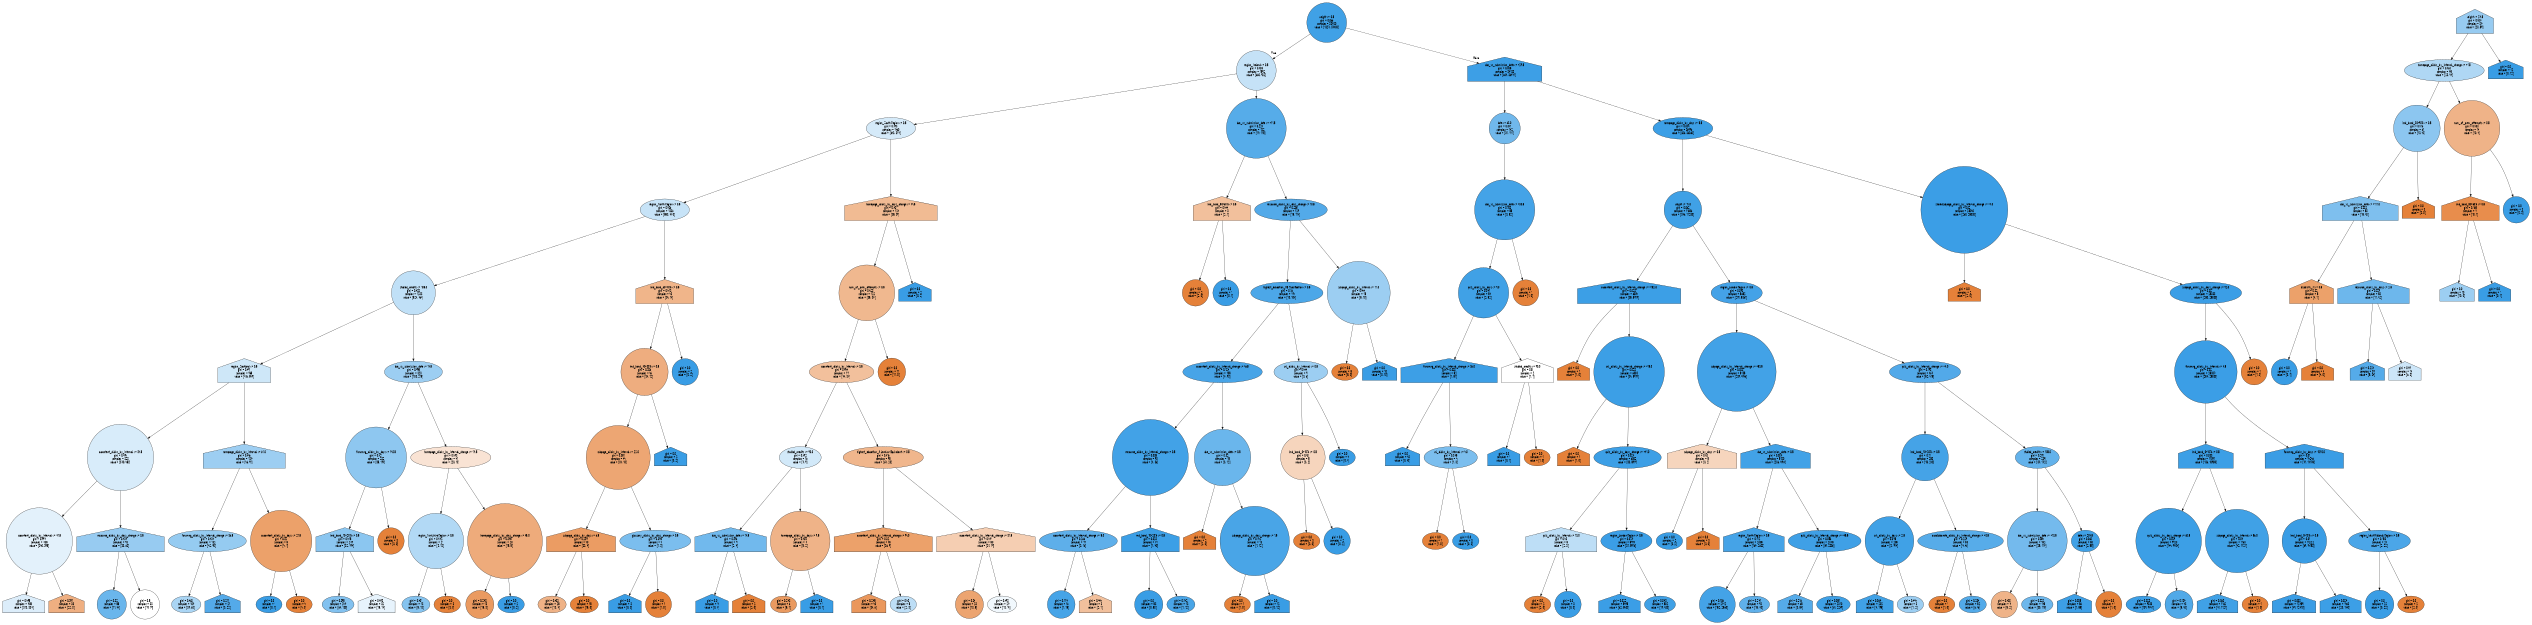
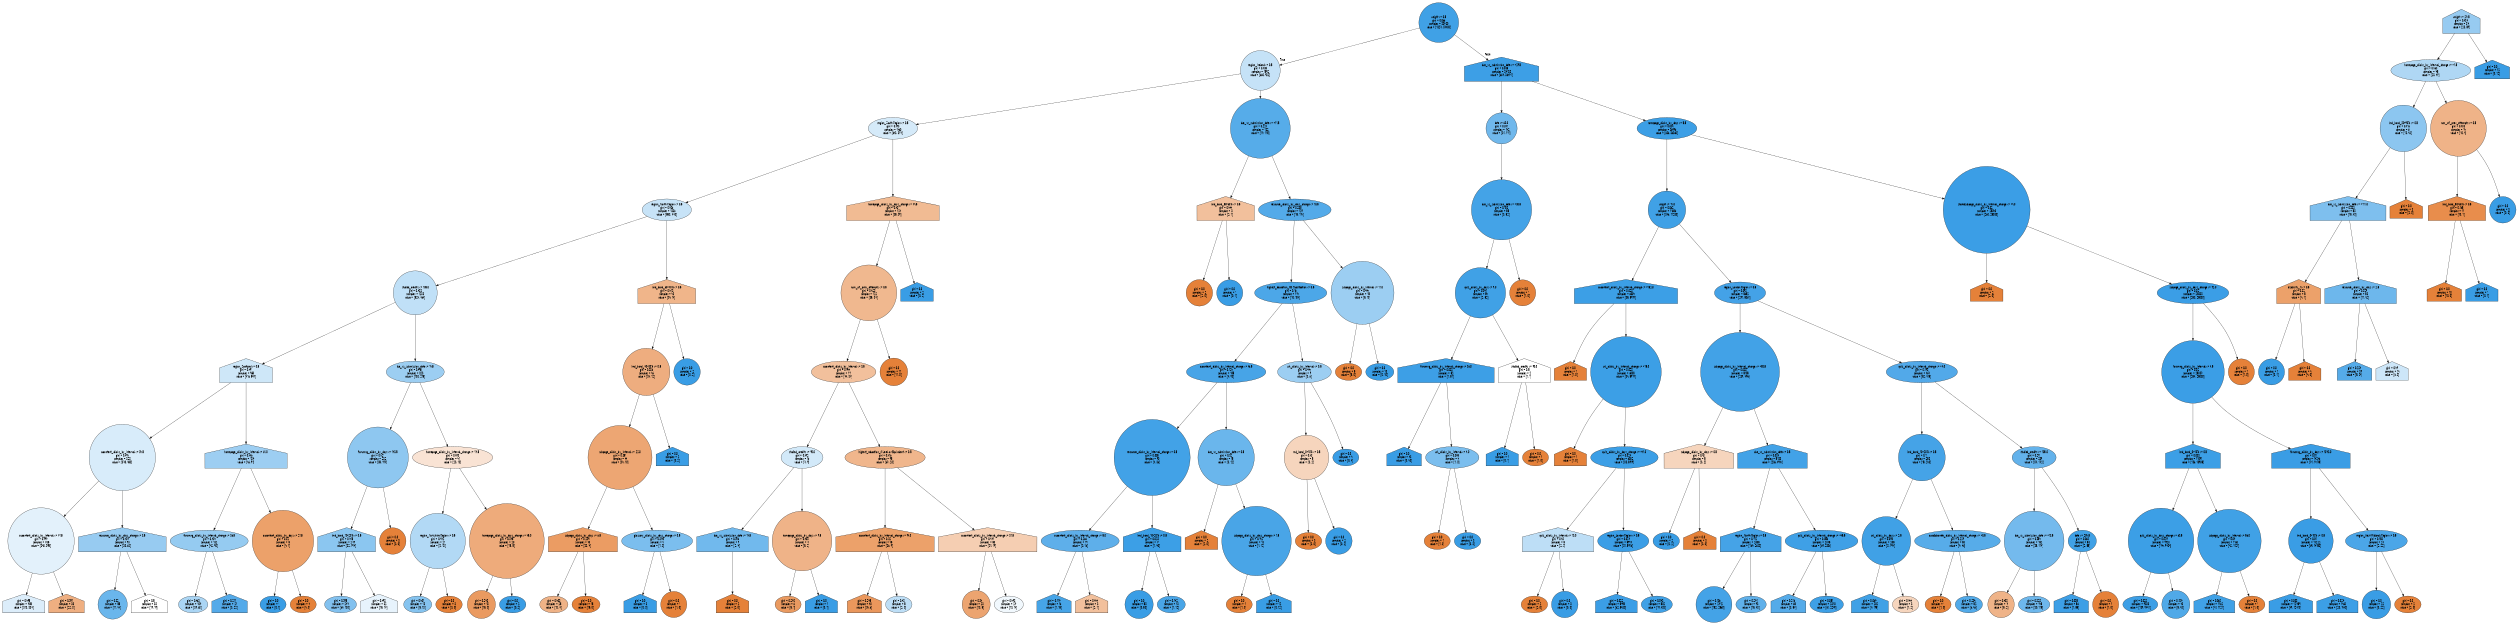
node "gini = 0.0 samples = 10 value = [10, 0]": fillcolor #399de57f -> #e58139ff
node "gini = 0.0 samples = 10 value = [0, 10]": shape house -> ellipse
node "gini = 0.5 samples = 38 value = [19, 19]": shape circle -> house
node "gini = 0.0 samples = 7 value = [0, 7]": removed
node "gini = 0.117 samples = 16 value = [1, 15]": shape circle -> house
node "gini = 0.444 samples = 3 value = [1, 2]": fillcolor #399de57f -> #e5813955
